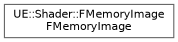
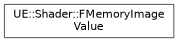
node "UE::Shader::FMemoryImage FMemoryImage": label "UE::Shader::FMemoryImage FMemoryImage" -> "UE::Shader::FMemoryImage Value"
